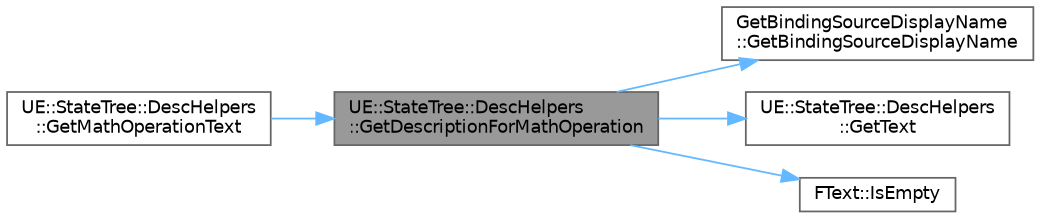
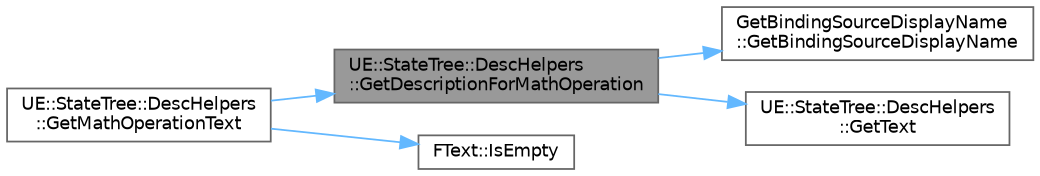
edge "UE::StateTree::DescHelpers ::GetDescriptionForMathOperation" -> "FText::IsEmpty": now "UE::StateTree::DescHelpers ::GetMathOperationText" -> "FText::IsEmpty"
